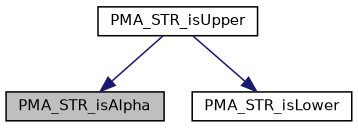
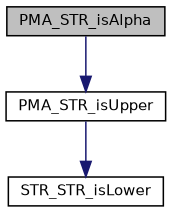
edge "PMA_STR_isUpper" -> "PMA_STR_isAlpha": reversed
node "PMA_STR_isLower": label "PMA_STR_isLower" -> "STR_STR_isLower"
